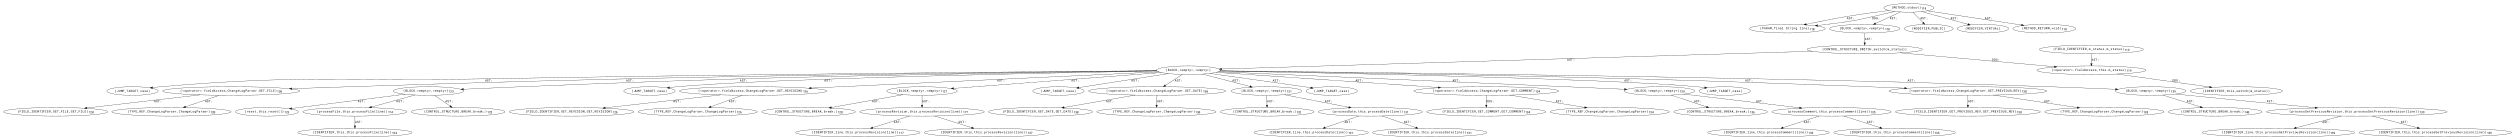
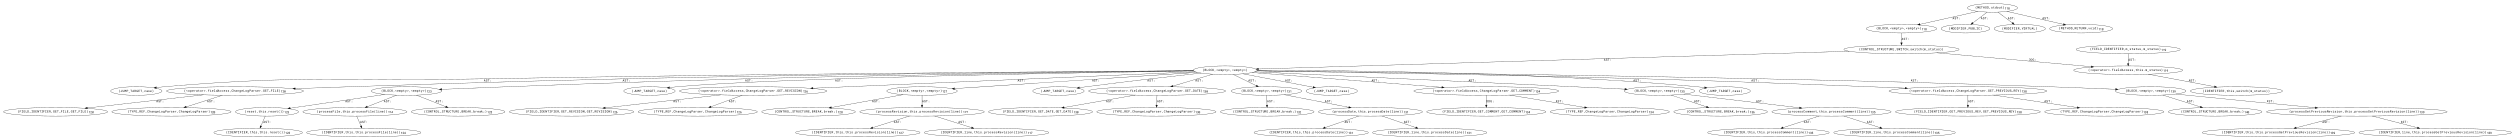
node "(PARAM,final String line)": removed
edge "(<operator>.fieldAccess,this.m_status)" -> "(IDENTIFIER,this,switch(m_status))": label "DDG: " -> "AST: "
node "(IDENTIFIER,this,this.reset())": added
